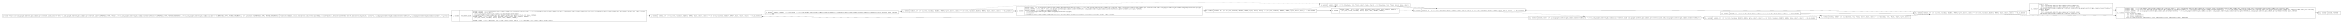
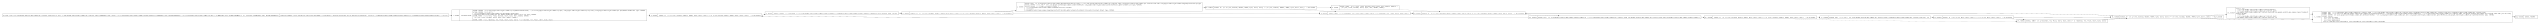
node "12: 0x0028": added
